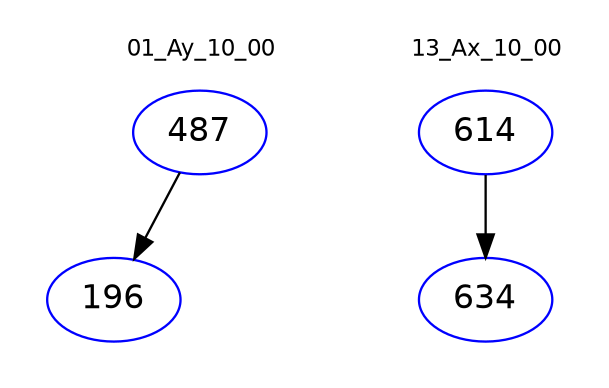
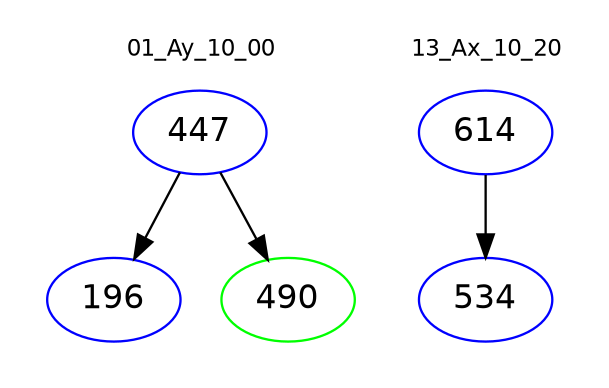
cluster "13_Ax_10_00": label "13_Ax_10_00" -> "13_Ax_10_20"
node "487": label "487" -> "447"
node "490": added
node "634": label "634" -> "534"
